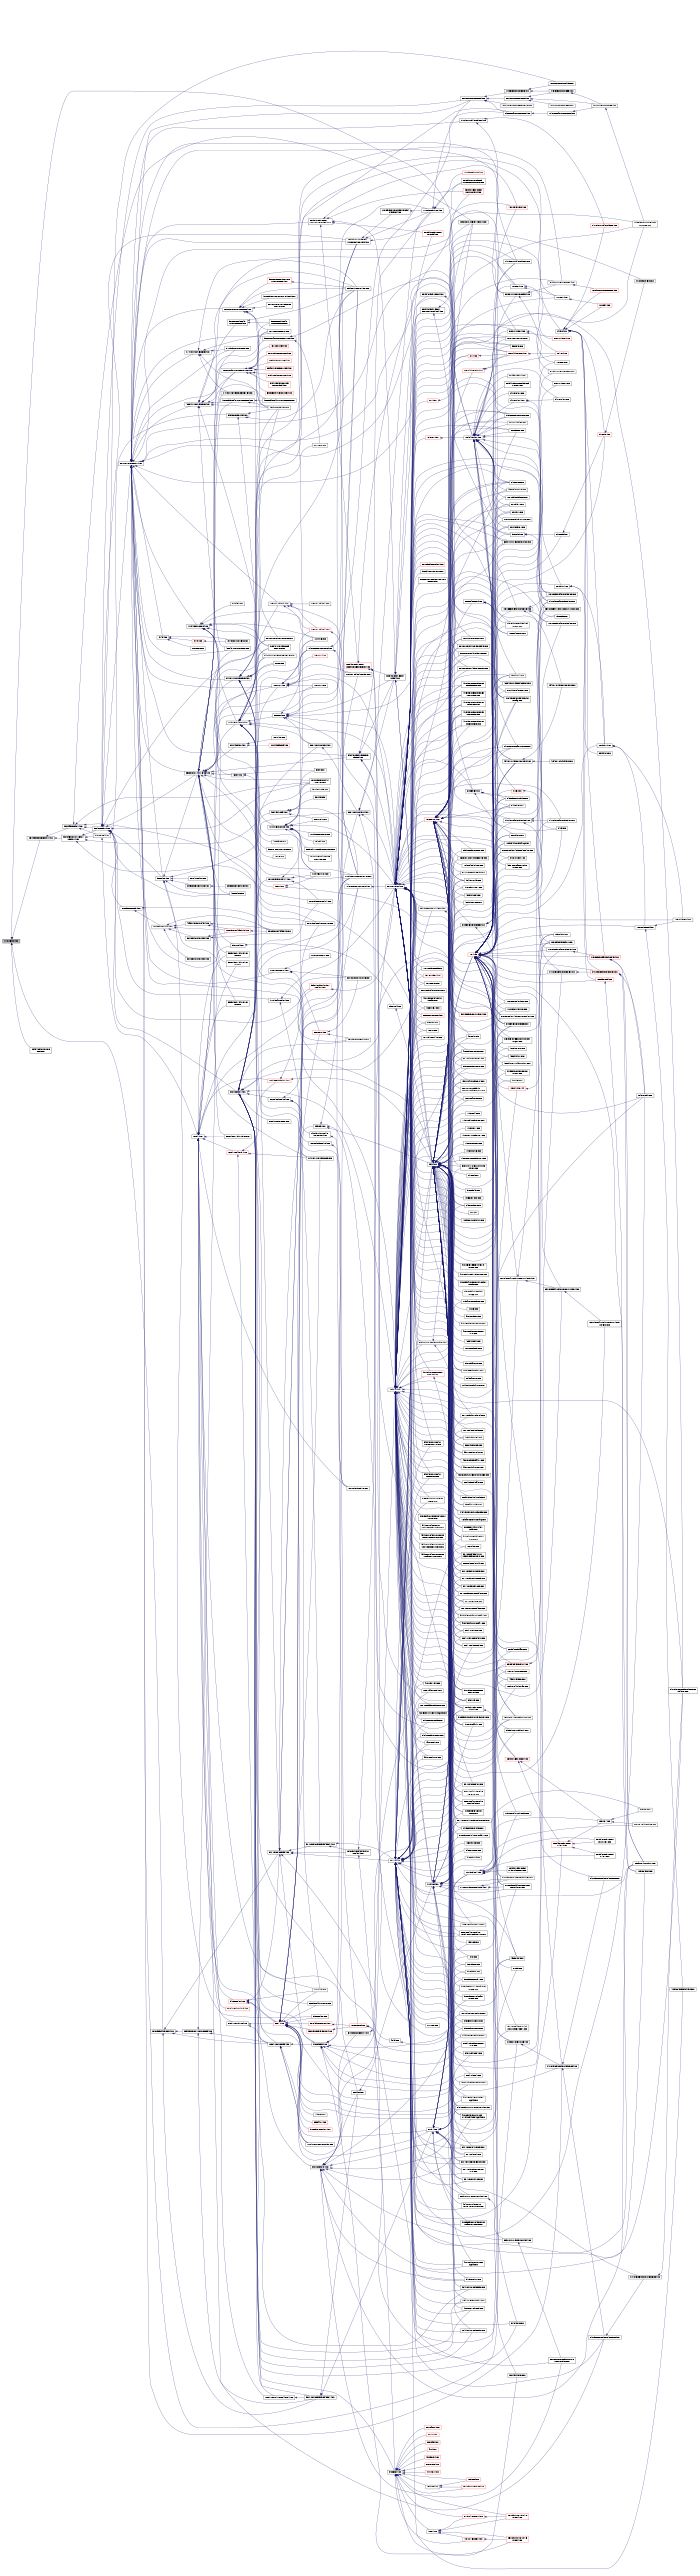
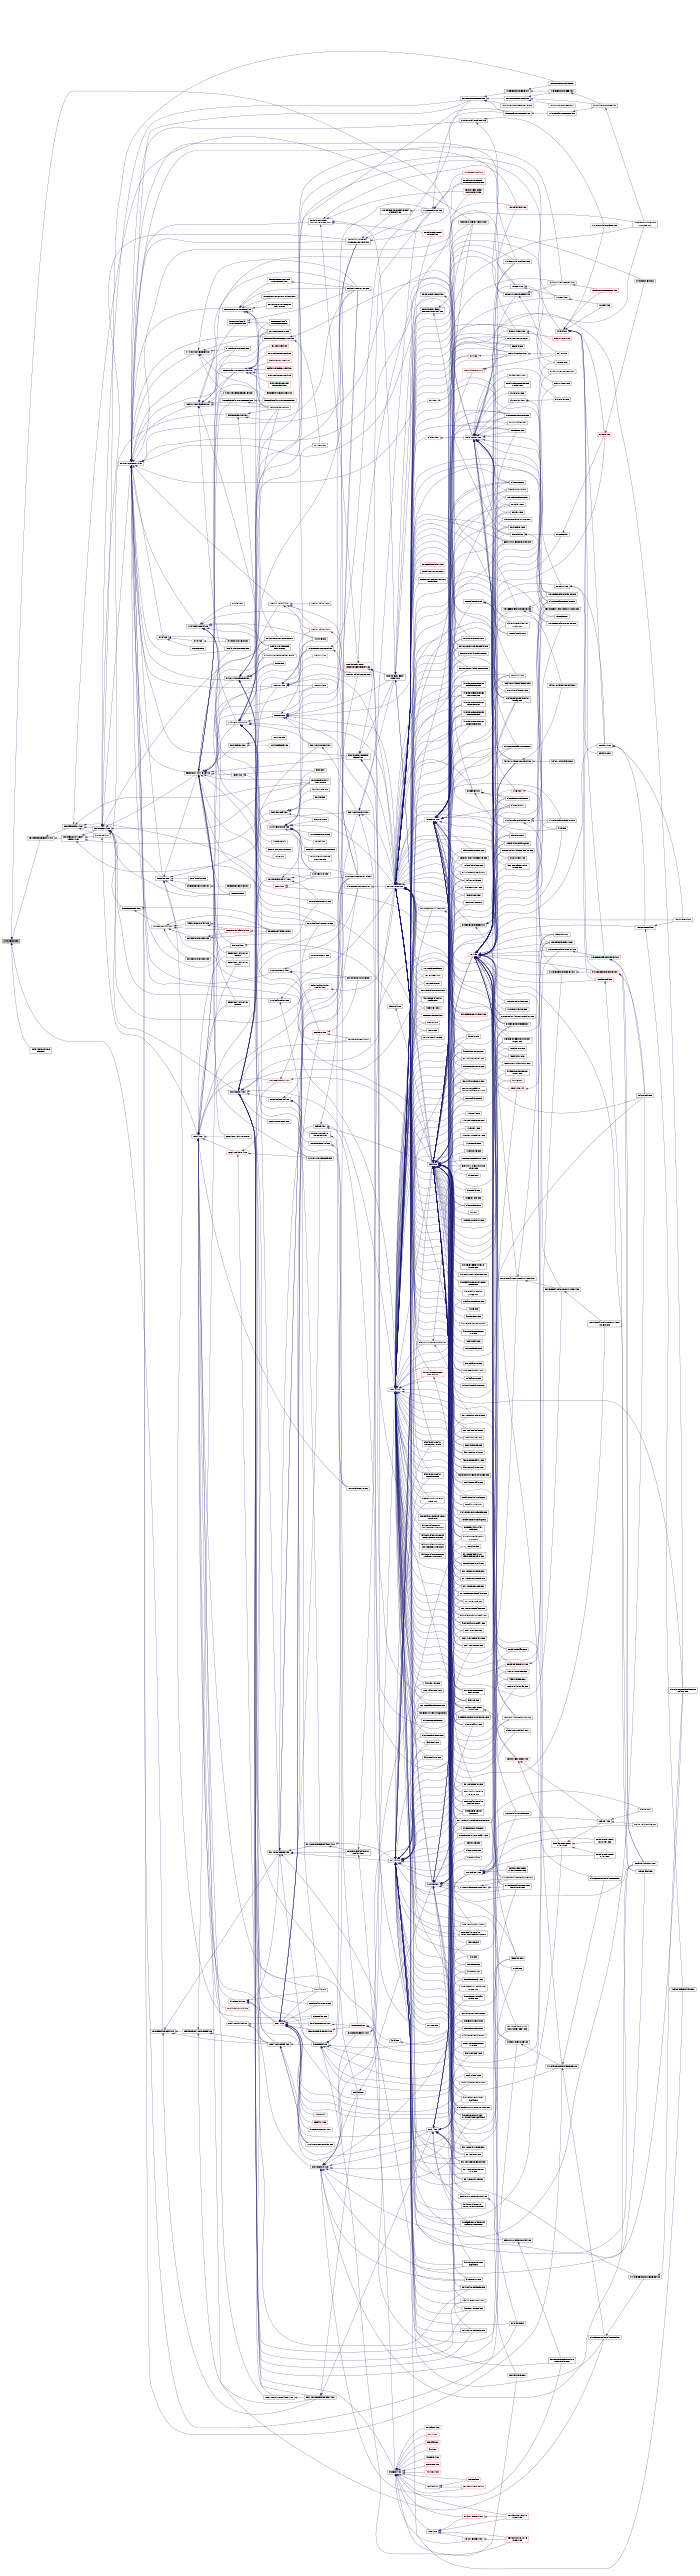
edge "wait_all_timings.cpp" -> "lcos.hpp": added
node "when_nqueen.cpp": label "when_nqueen.cpp" -> "when_each.cpp"
